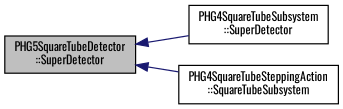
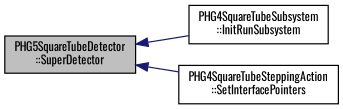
node "PHG4SquareTubeSubsystem ::SuperDetector": label "PHG4SquareTubeSubsystem ::SuperDetector" -> "PHG4SquareTubeSubsystem ::InitRunSubsystem"
node "PHG4SquareTubeSteppingAction ::SquareTubeSubsystem": label "PHG4SquareTubeSteppingAction ::SquareTubeSubsystem" -> "PHG4SquareTubeSteppingAction ::SetInterfacePointers"
